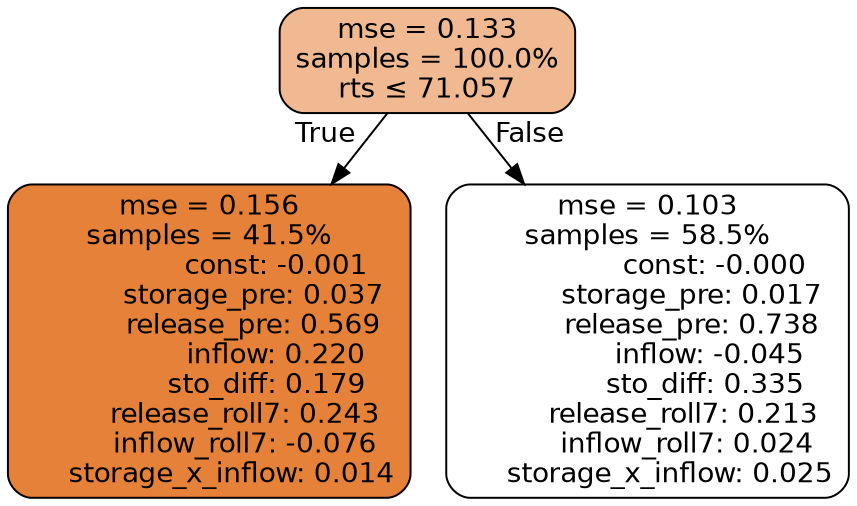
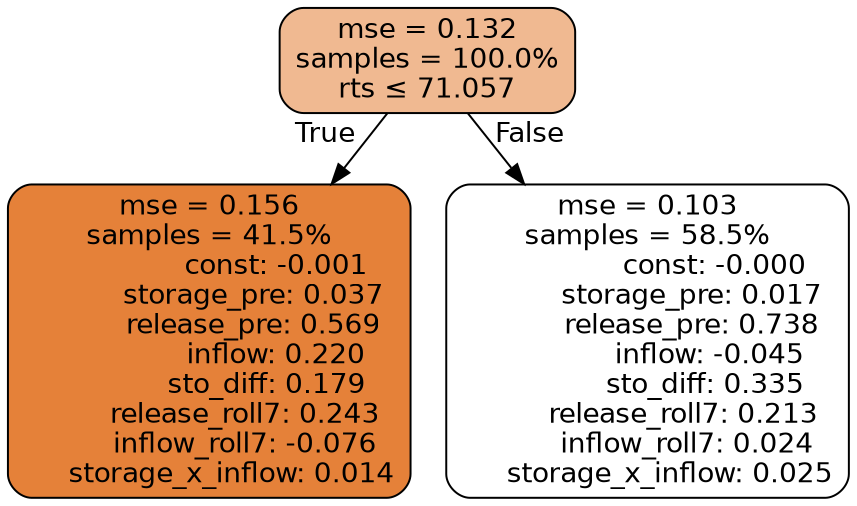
node "mse = 0.133 samples = 100.0% rts ≤ 71.057": label "mse = 0.133 samples = 100.0% rts ≤ 71.057" -> "mse = 0.132 samples = 100.0% rts ≤ 71.057"
